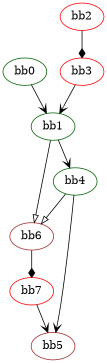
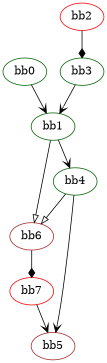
node "bb3": color red -> darkgreen
